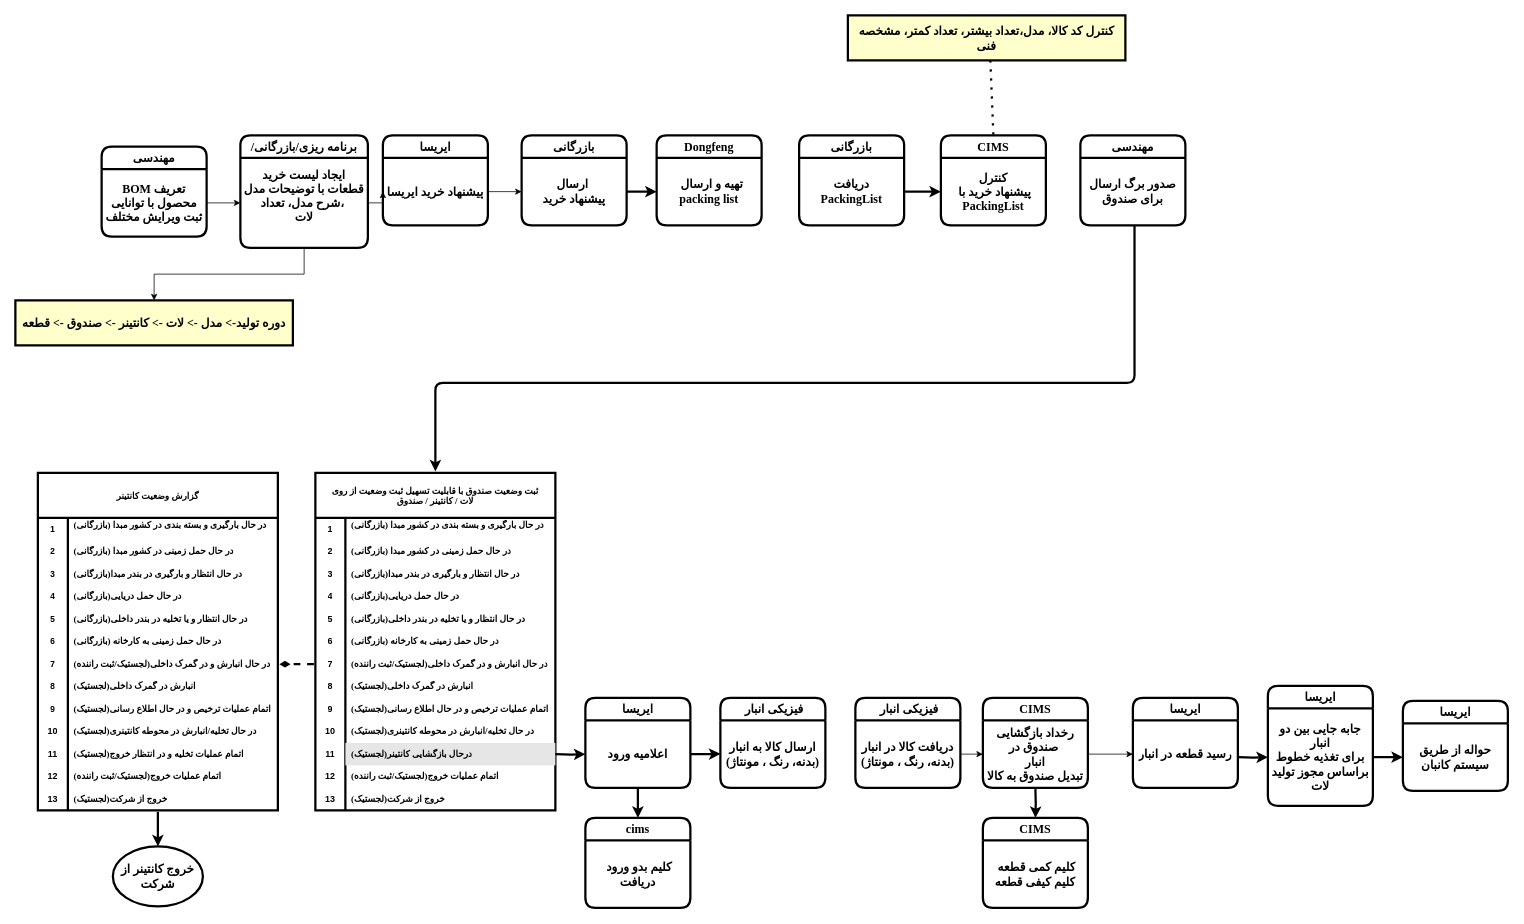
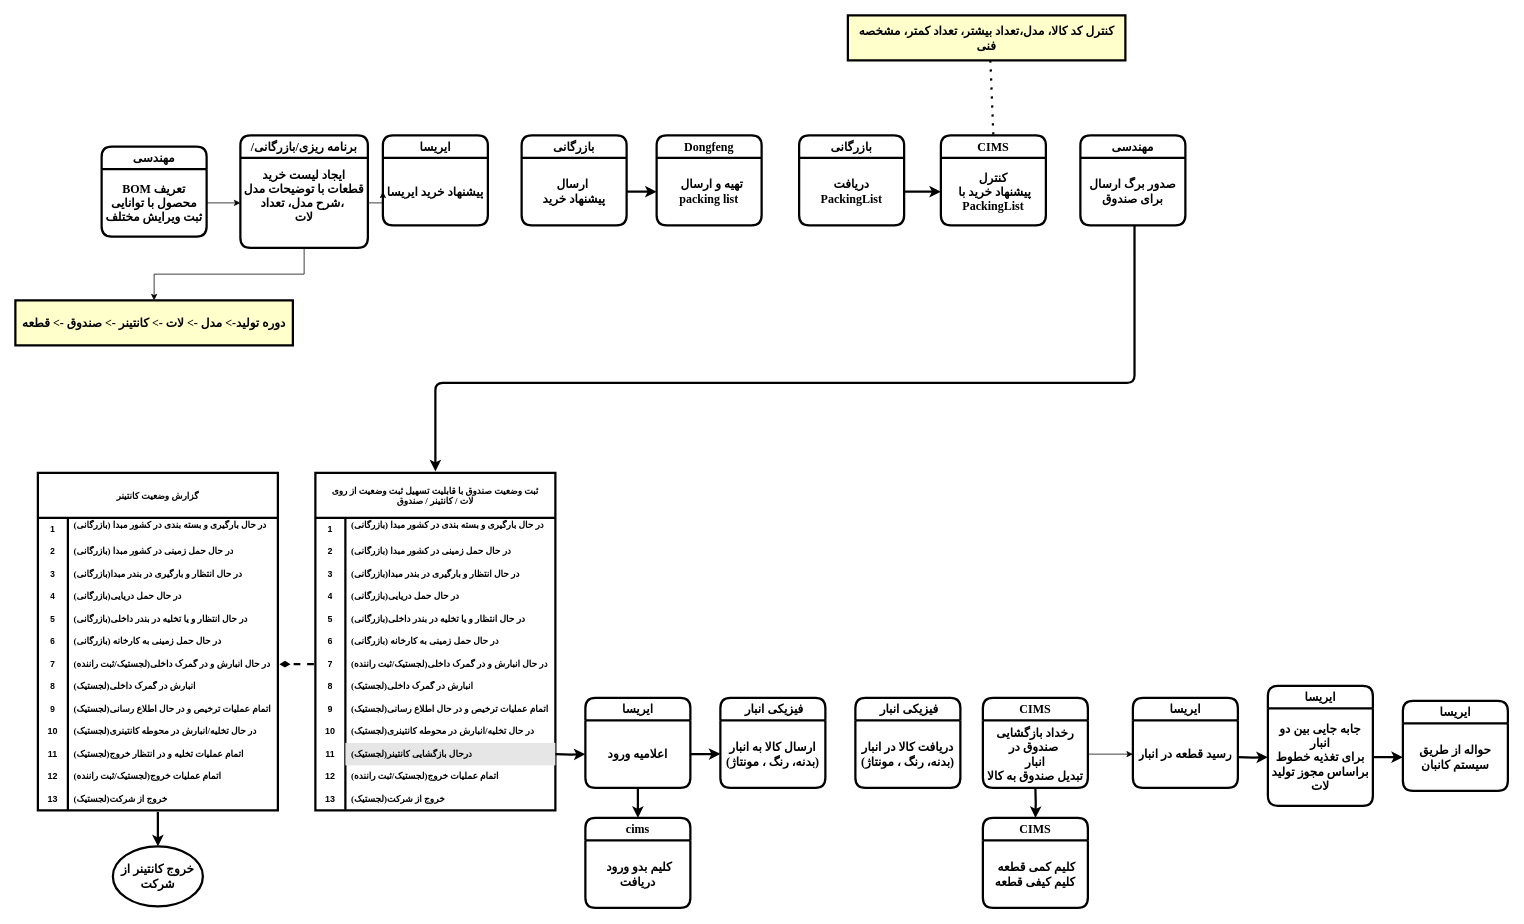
edge "پیشنهاد خرید ایریسا" -> "ارسال پیشنهاد خرید": removed
edge "دریافت کالا در انبار (بدنه، رنگ ، مونتاژ)" -> "رخداد بازگشایی صندوق در انبار تبدیل صندوق به کالا": removed
